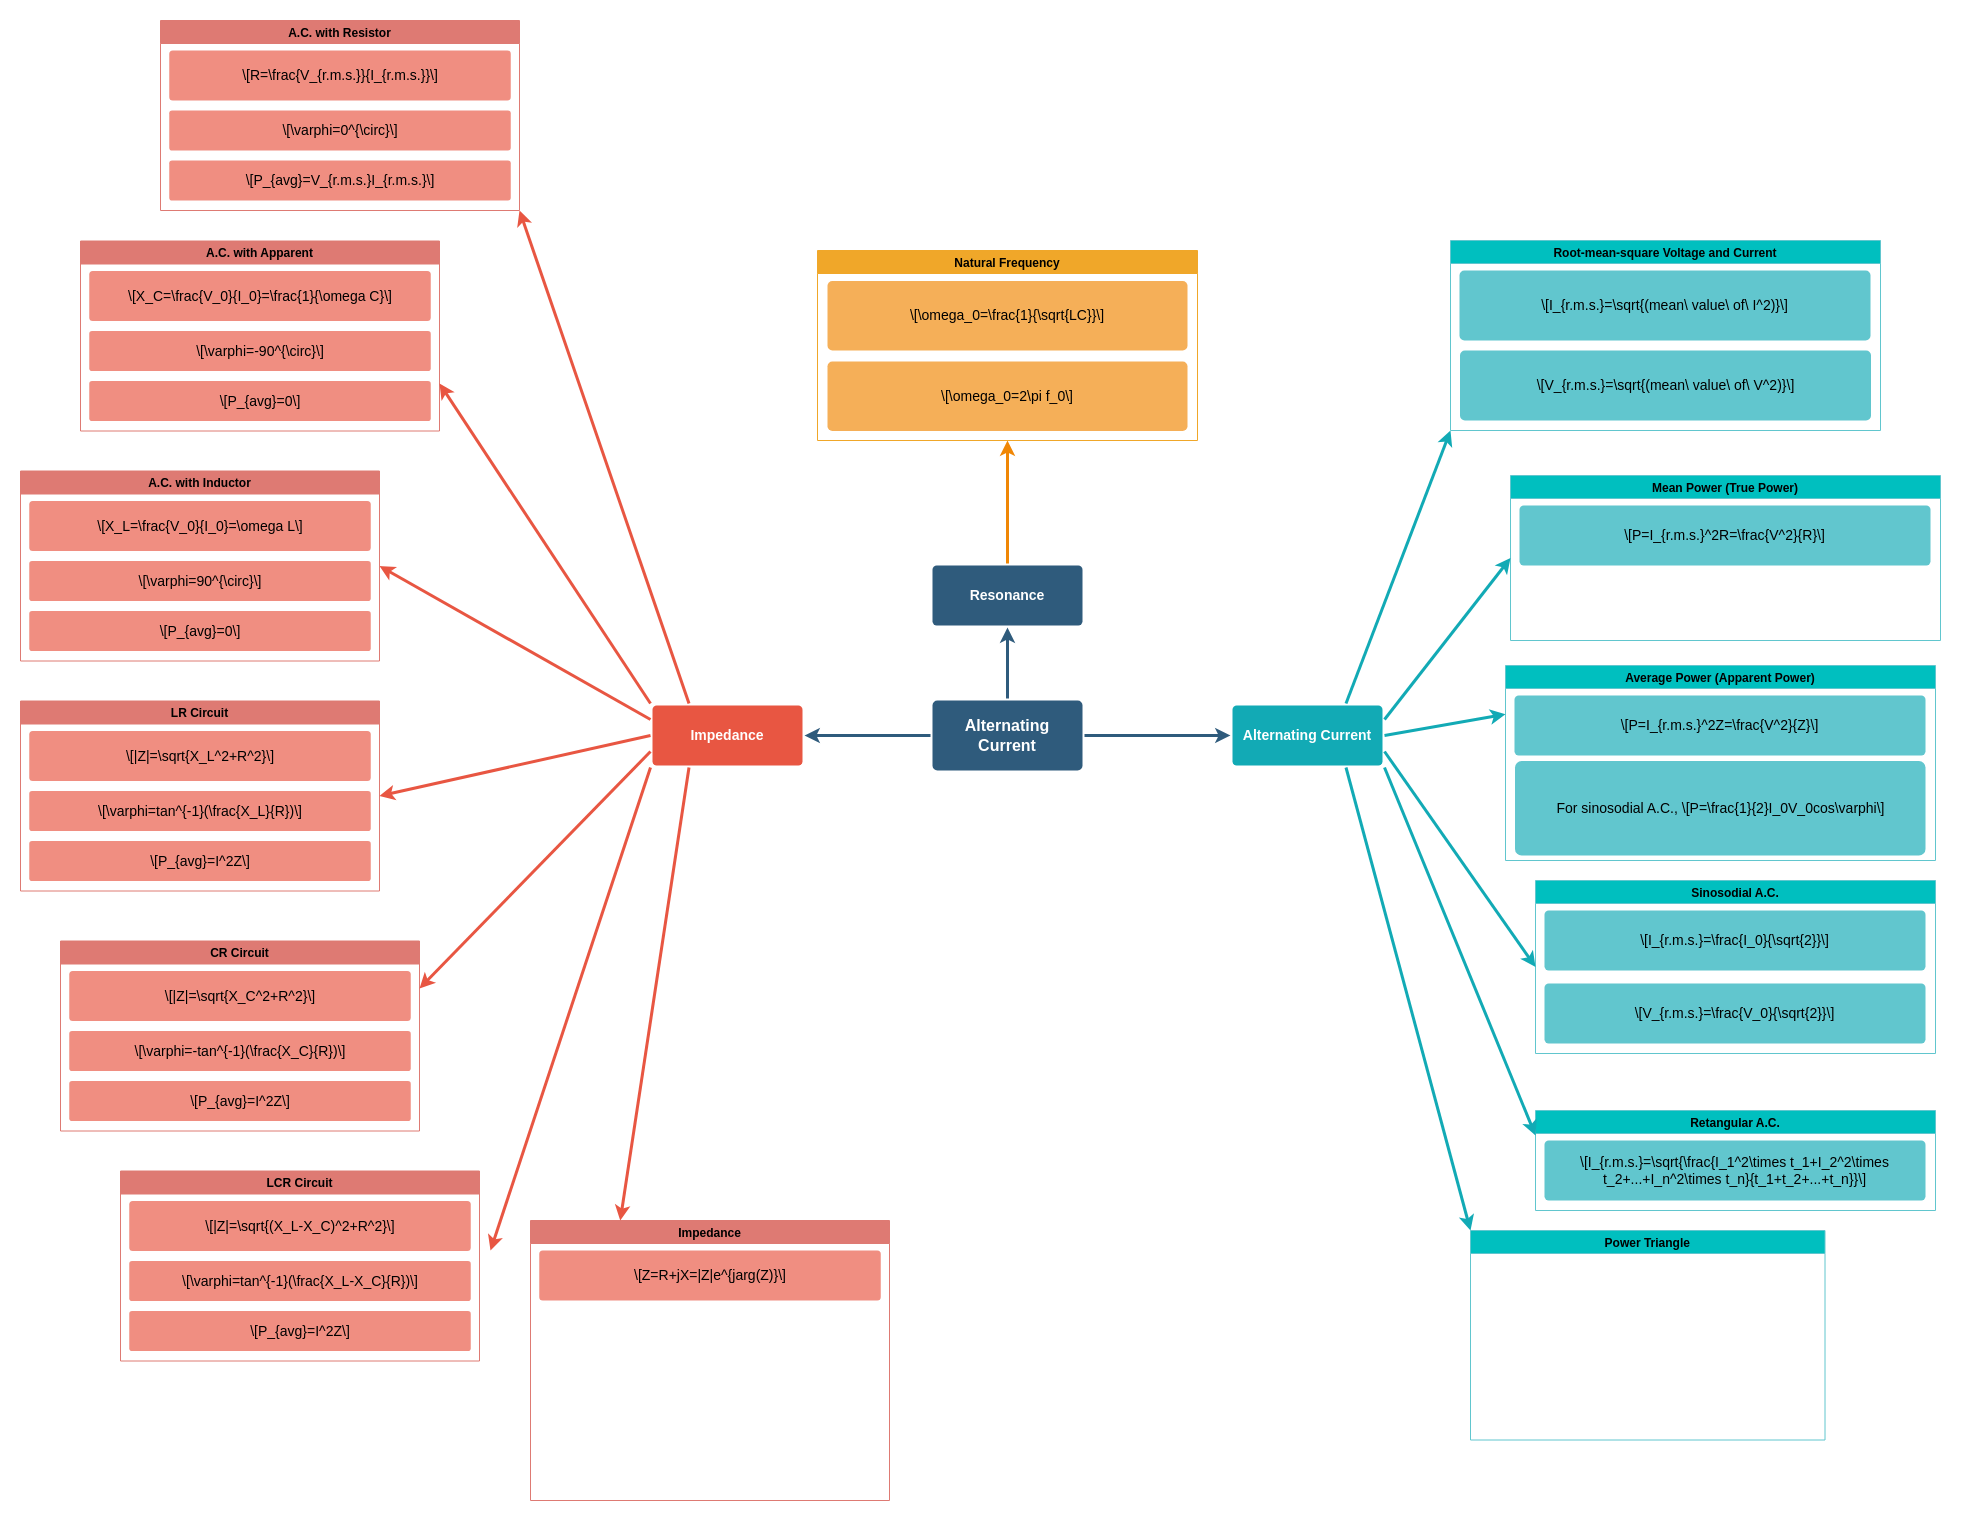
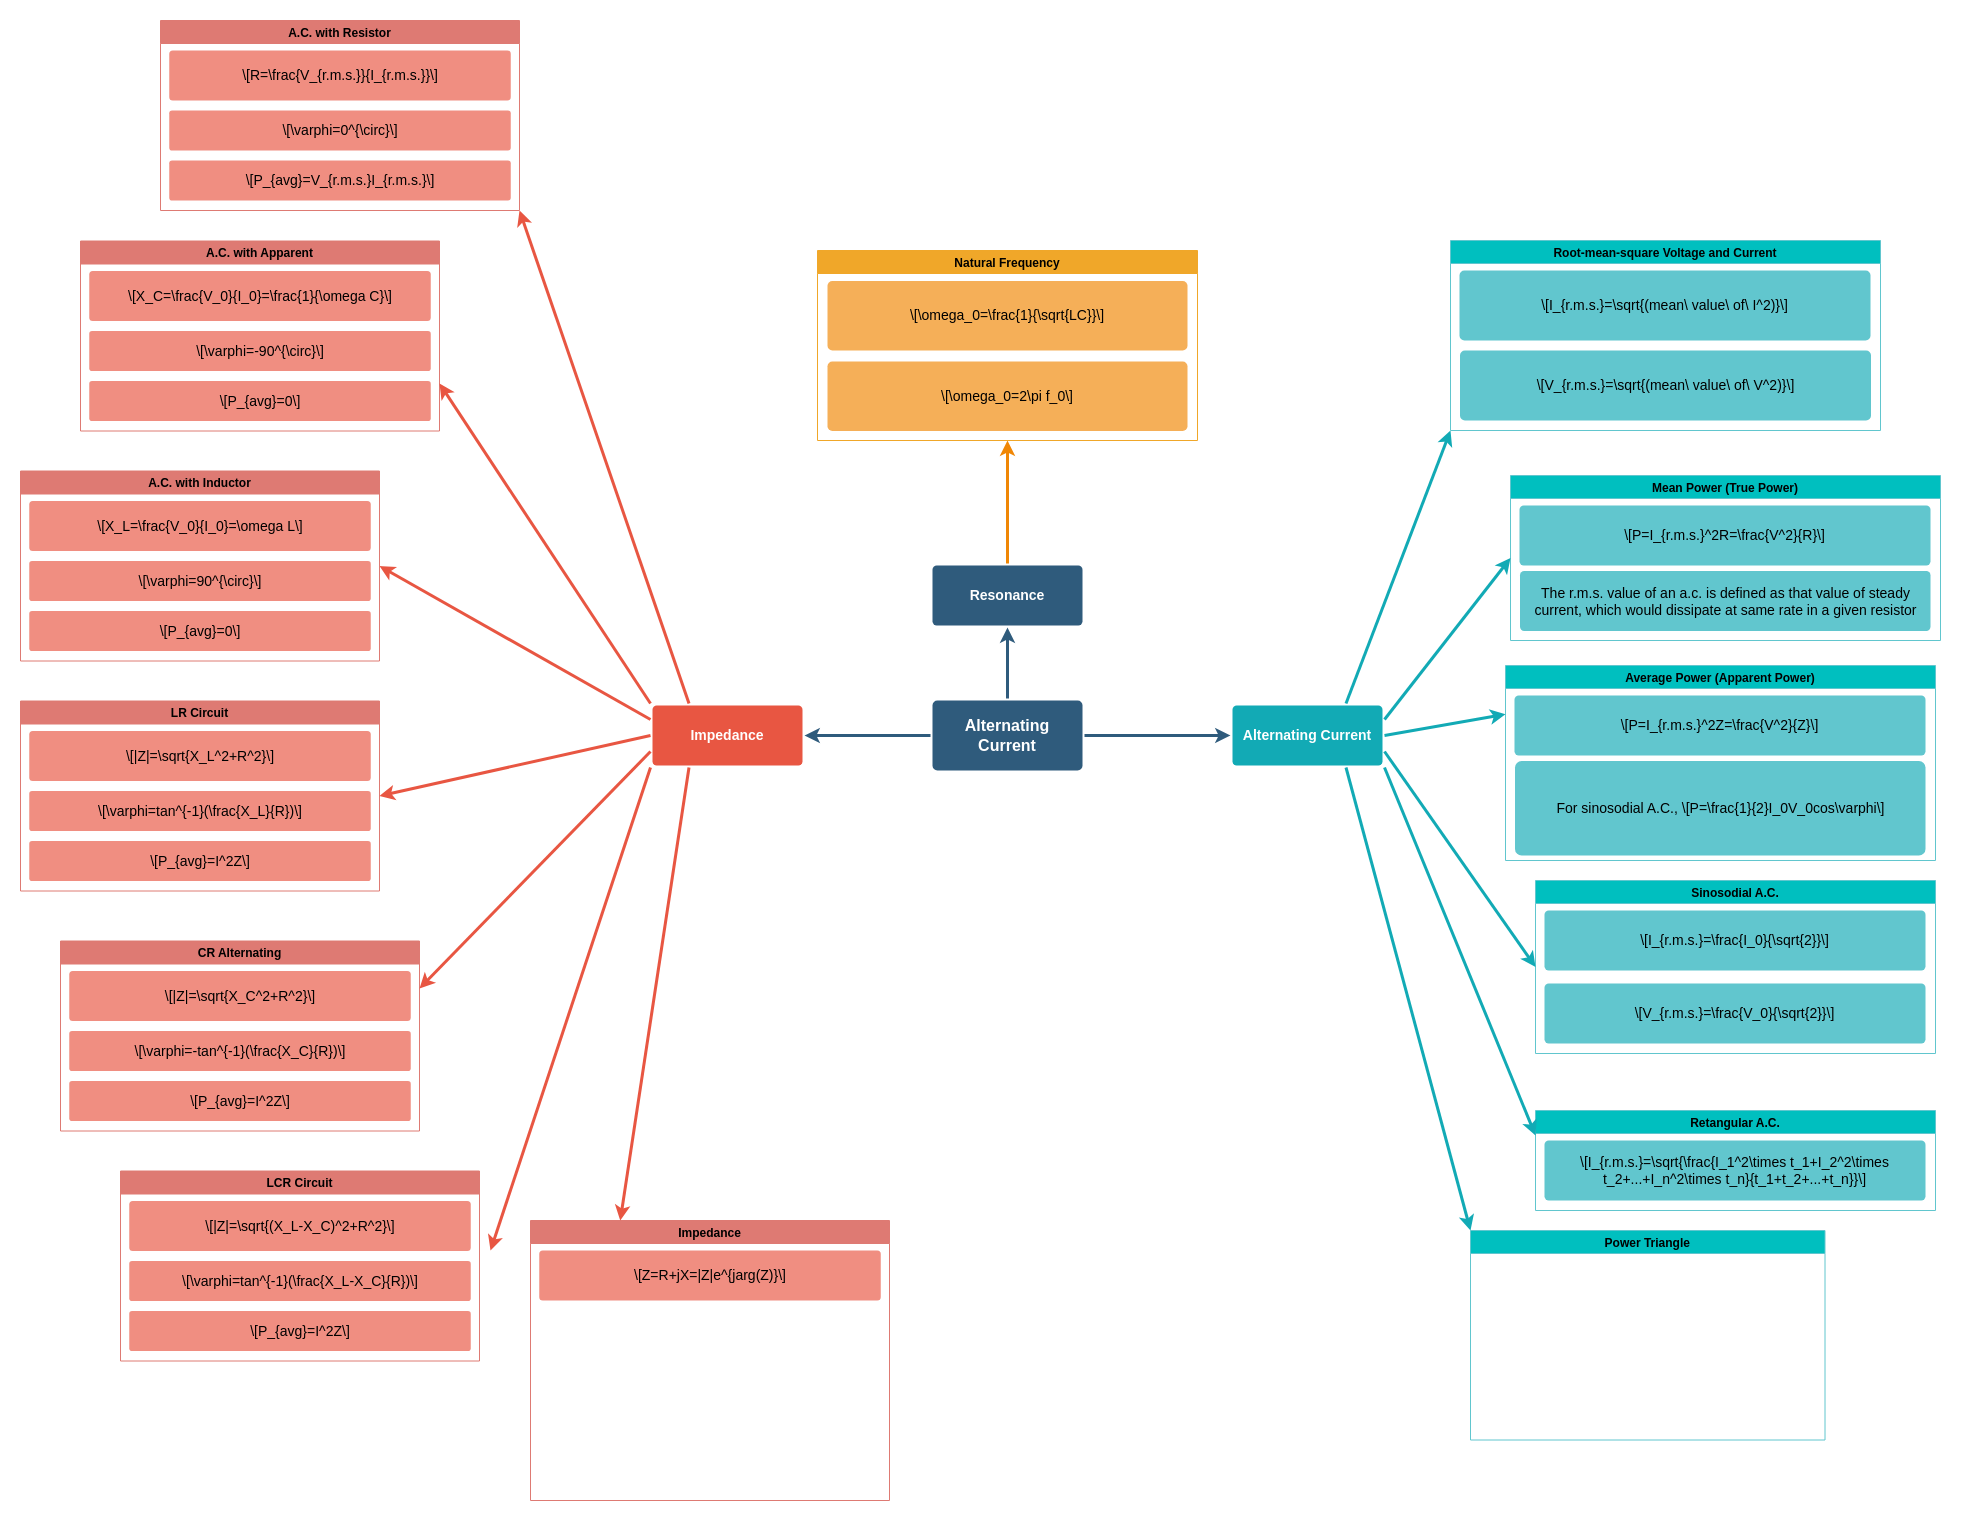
node "The r.m.s. value of an a.c. is defined as that value of steady current, which would dissipate at same rate in a given resistor": added
node "CR Circuit": label "CR Circuit" -> "CR Alternating"
